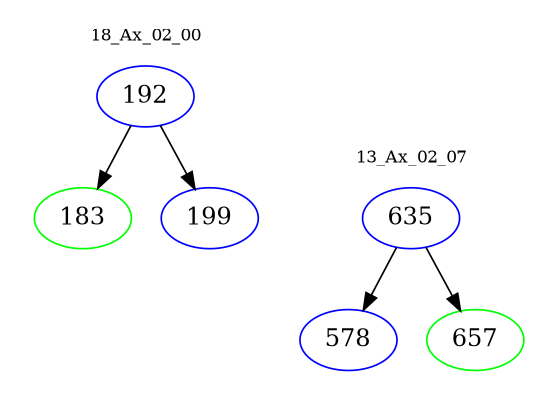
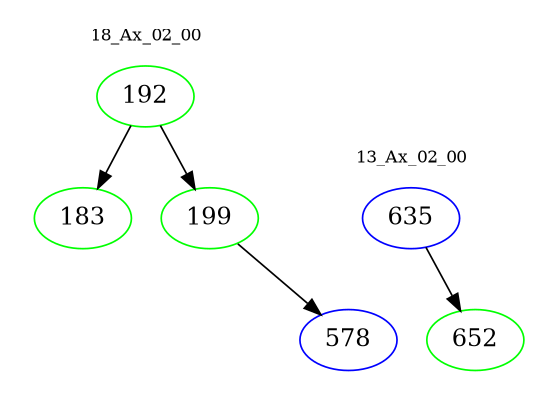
node "192": color blue -> green
cluster "13_Ax_02_07": label "13_Ax_02_07" -> "13_Ax_02_00"
node "199": color blue -> green
edge "635" -> "578": now "199" -> "578"
node "657": label "657" -> "652"
